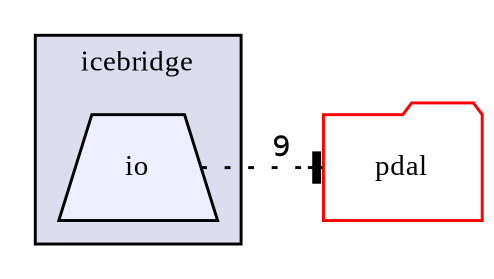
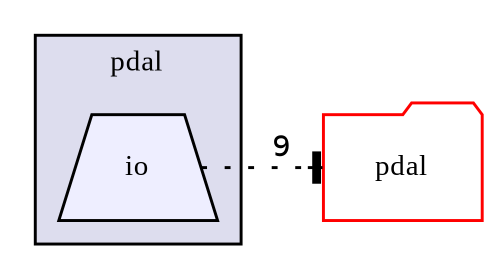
cluster "icebridge": label "icebridge" -> "pdal"
